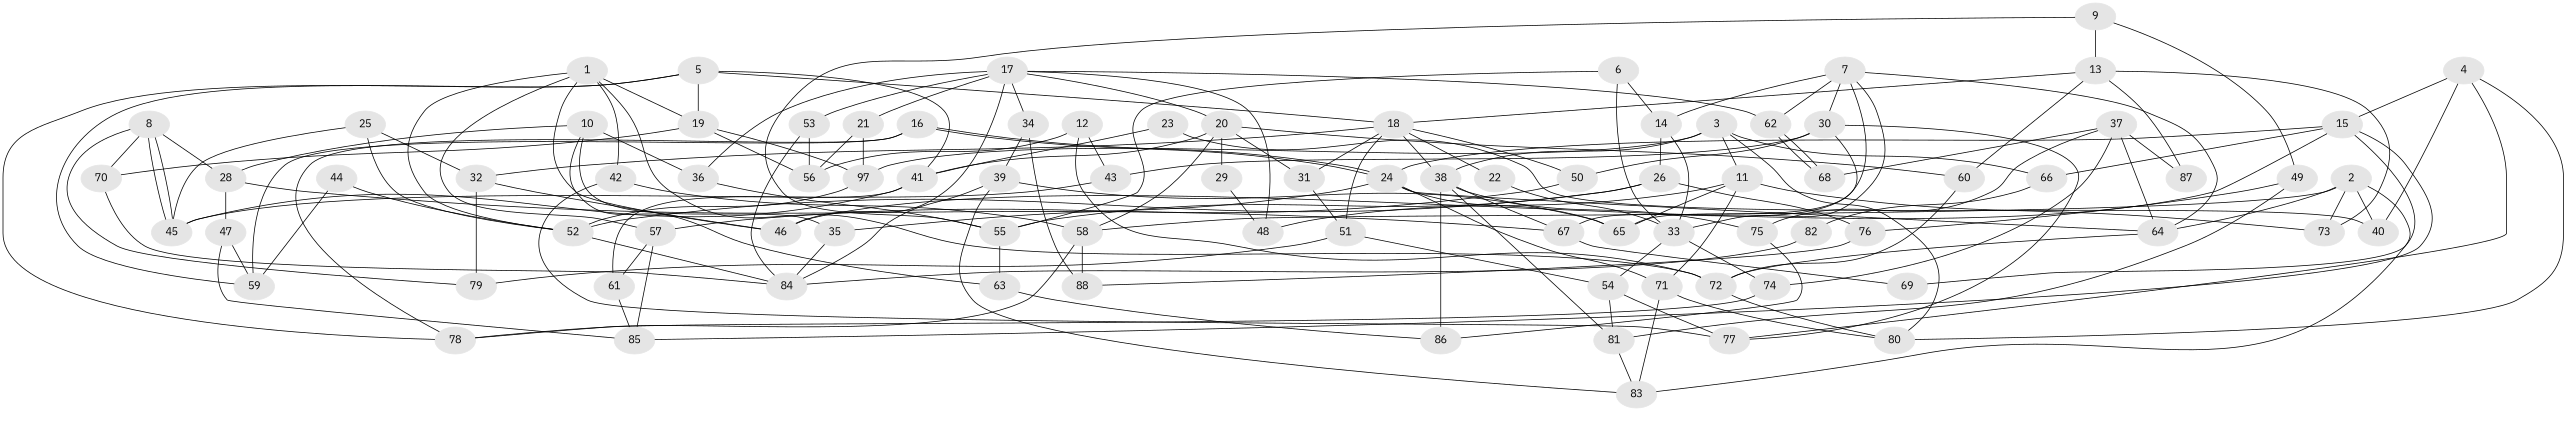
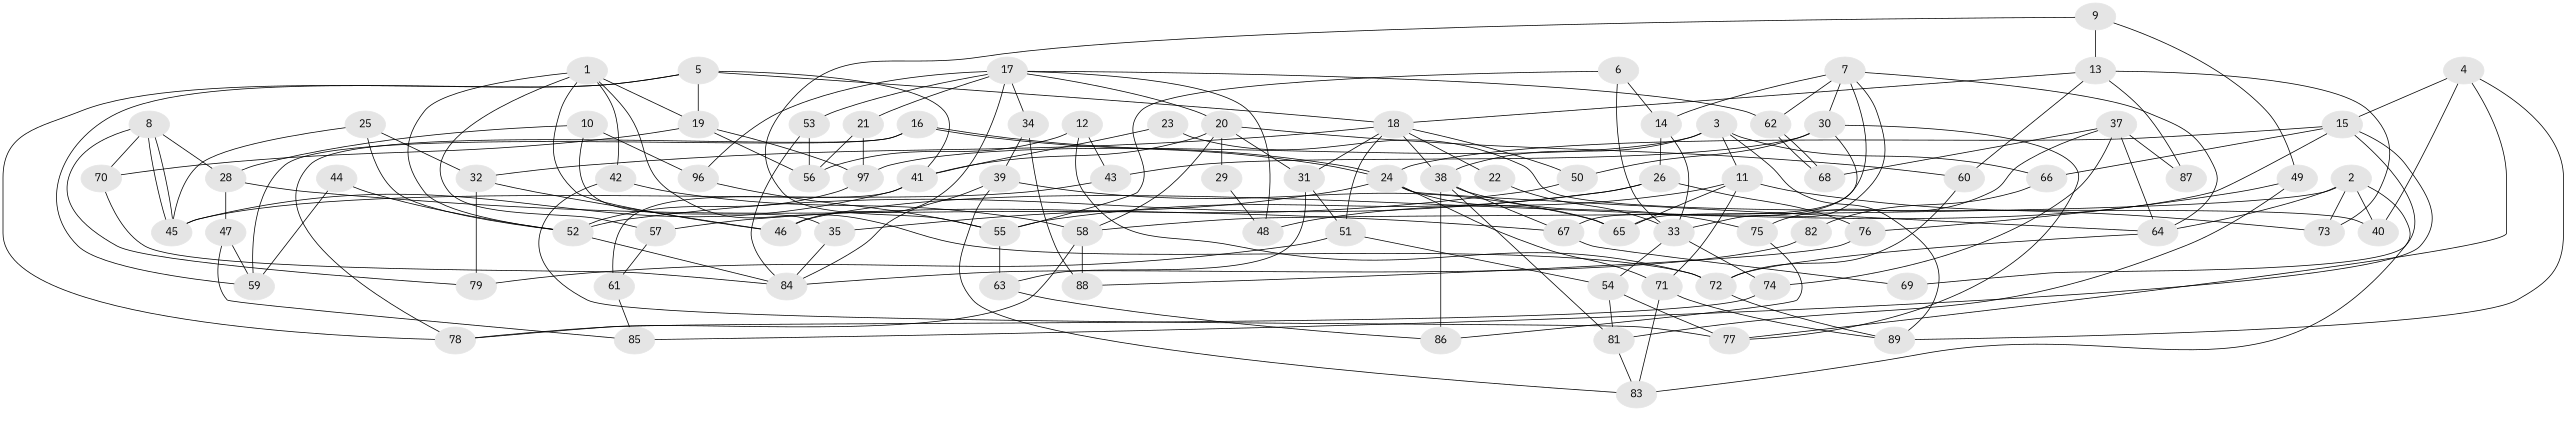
node "36": label "36" -> "96"
edge "10" -- "63": now "31" -- "63"
edge "57" -- "85": removed
node "80": label "80" -> "89"
